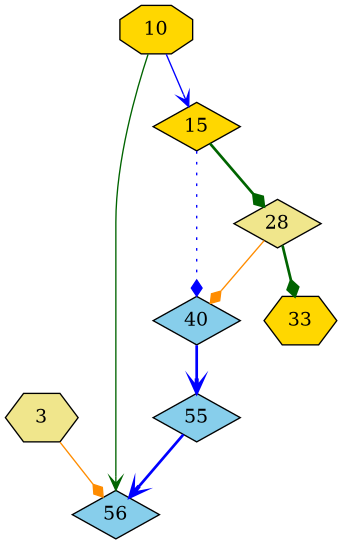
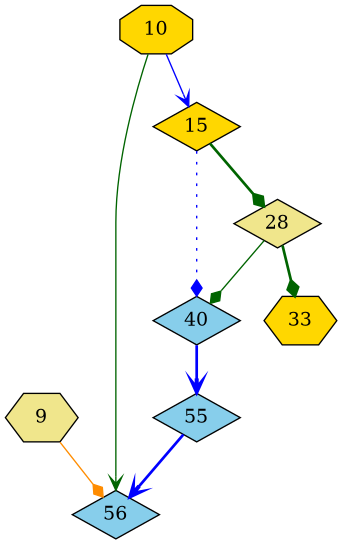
edge "28" -> "40": color darkorange -> darkgreen
node "3": label "3" -> "9"
